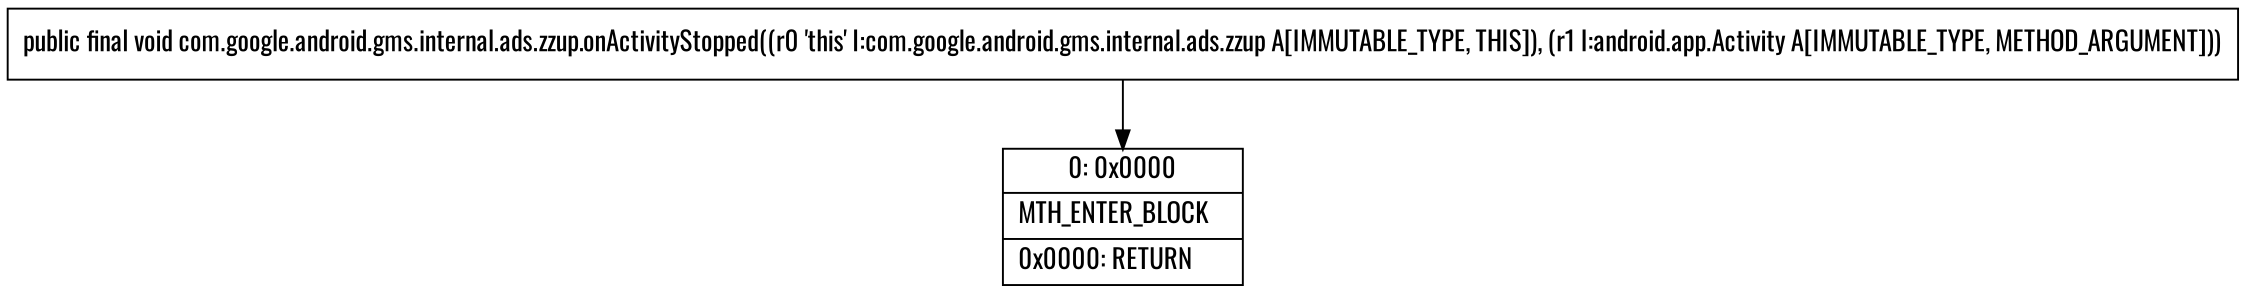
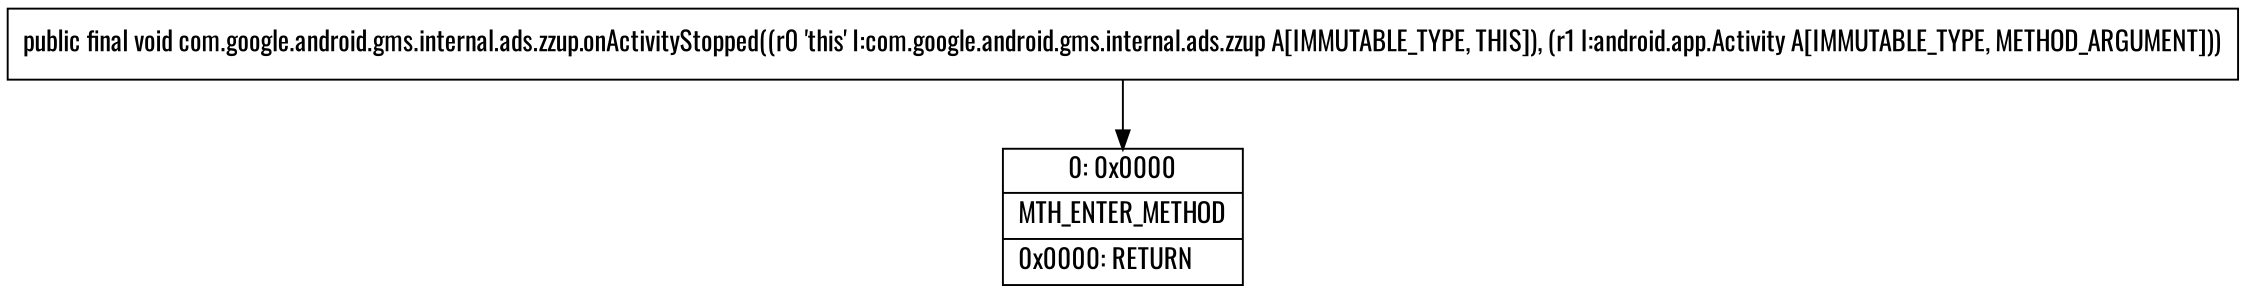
node "0: 0x0000": text "MTH_ENTER_BLOCK" -> "MTH_ENTER_METHOD"
